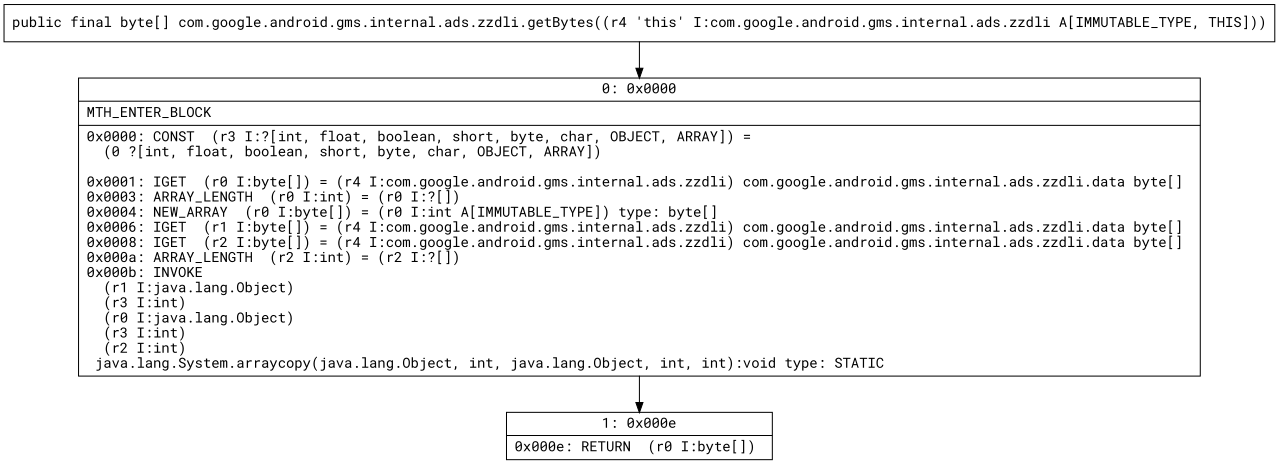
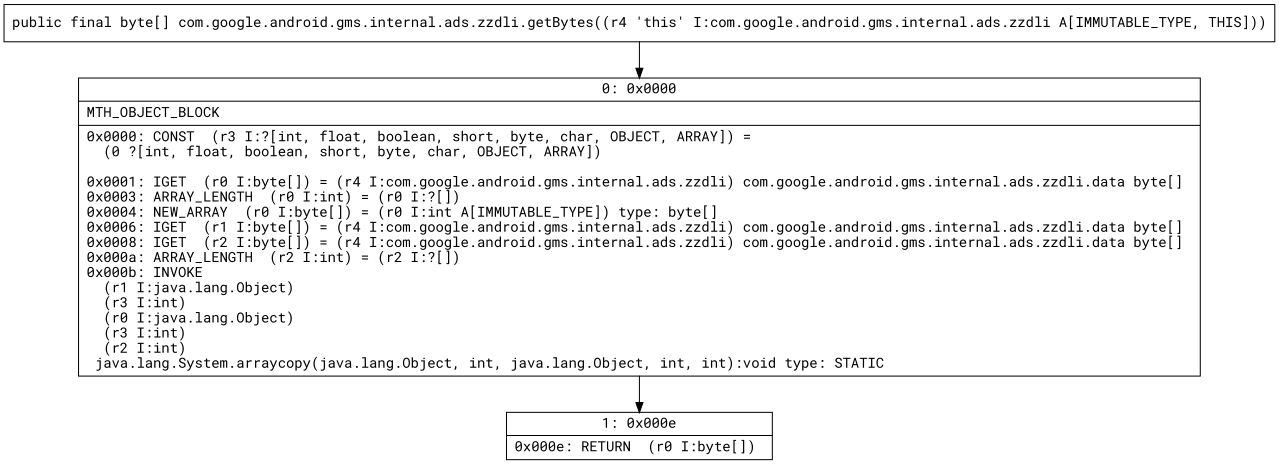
node "0: 0x0000": text "MTH_ENTER_BLOCK" -> "MTH_OBJECT_BLOCK"
